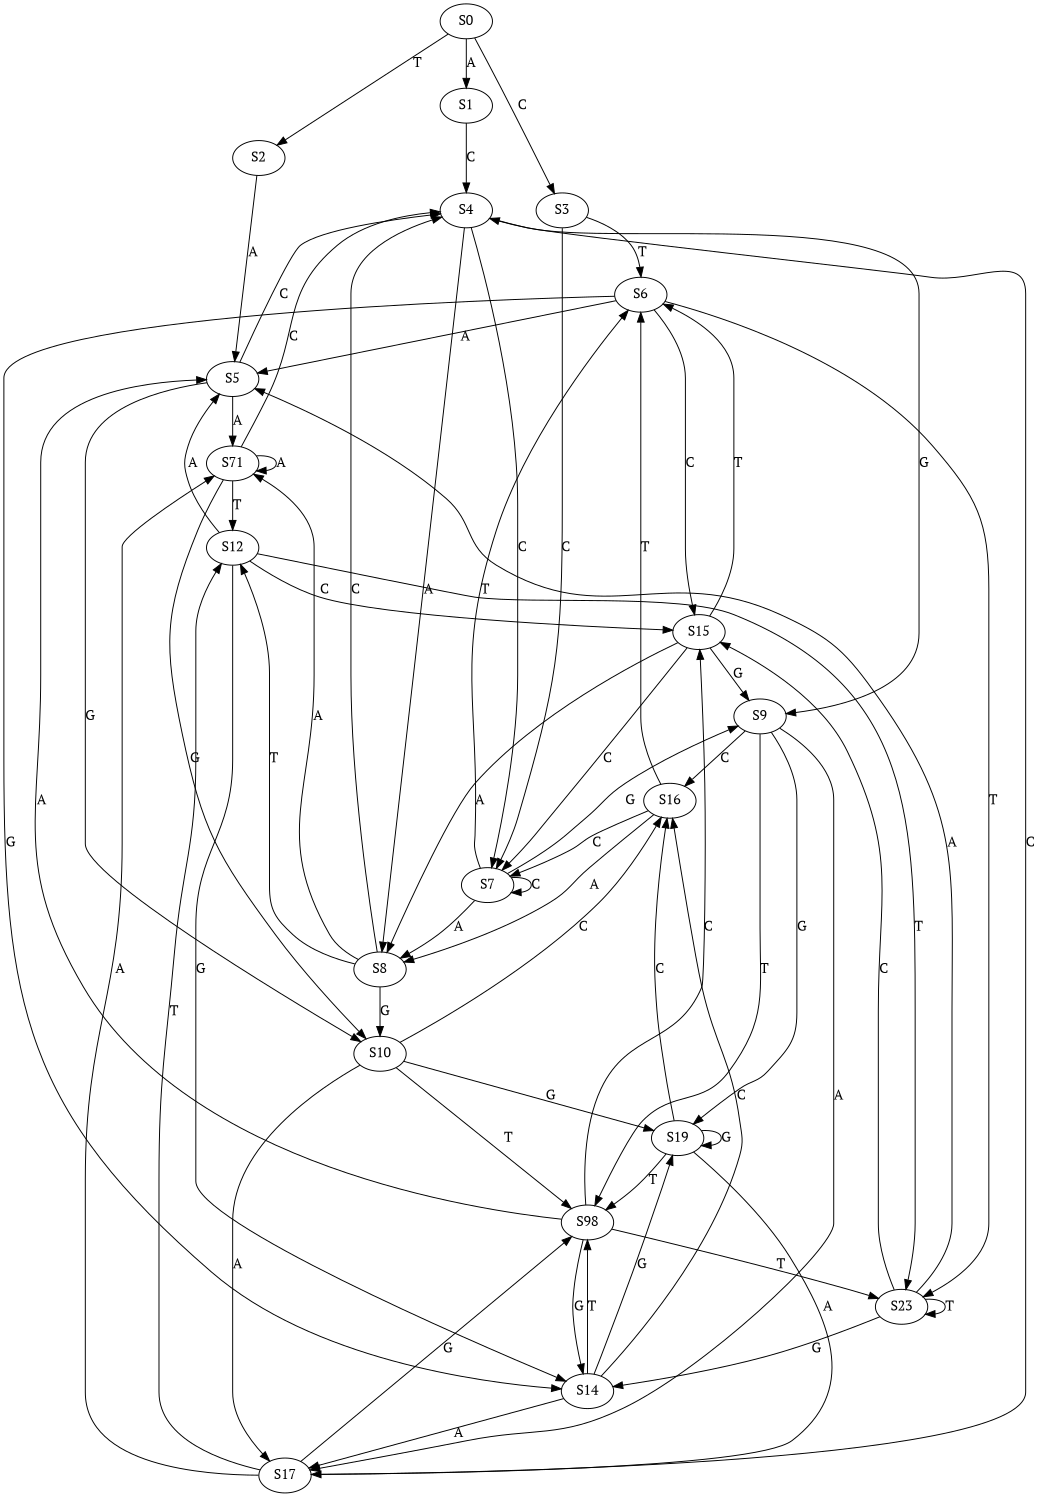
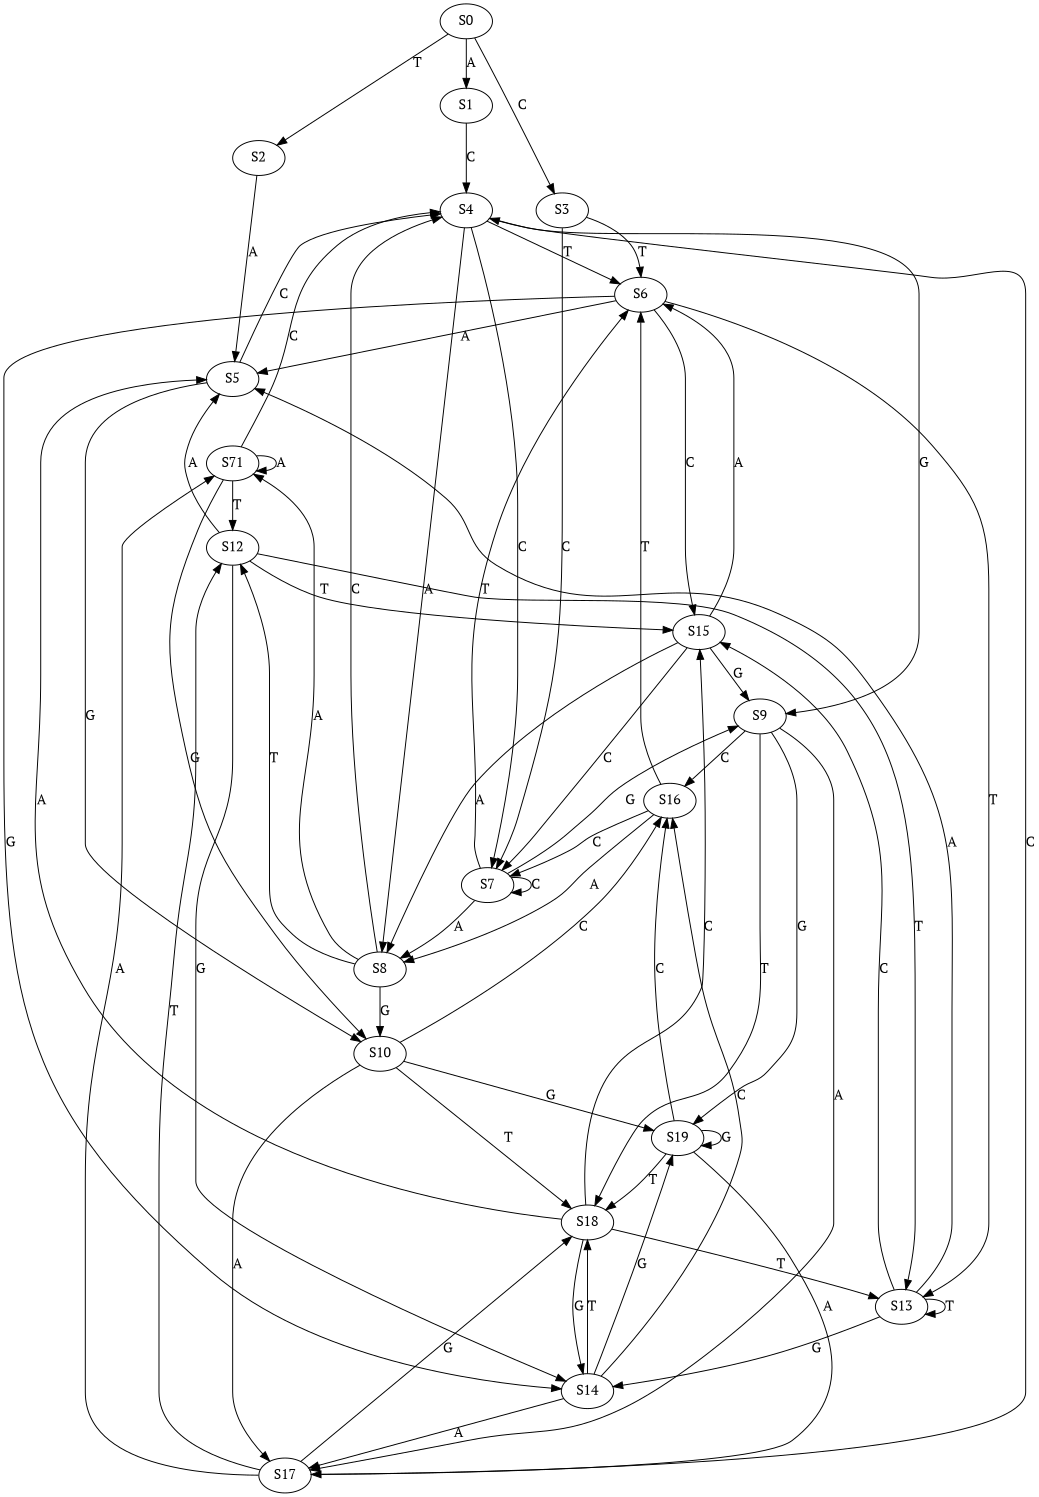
edge "S4" -> "S6": added, label "T"
edge "S5" -> "S71": removed, label "A"
edge "S15" -> "S6": label "T" -> "A"
edge "S12" -> "S15": label "C" -> "T"
node "S98": label "S98" -> "S18"
node "S23": label "S23" -> "S13"
